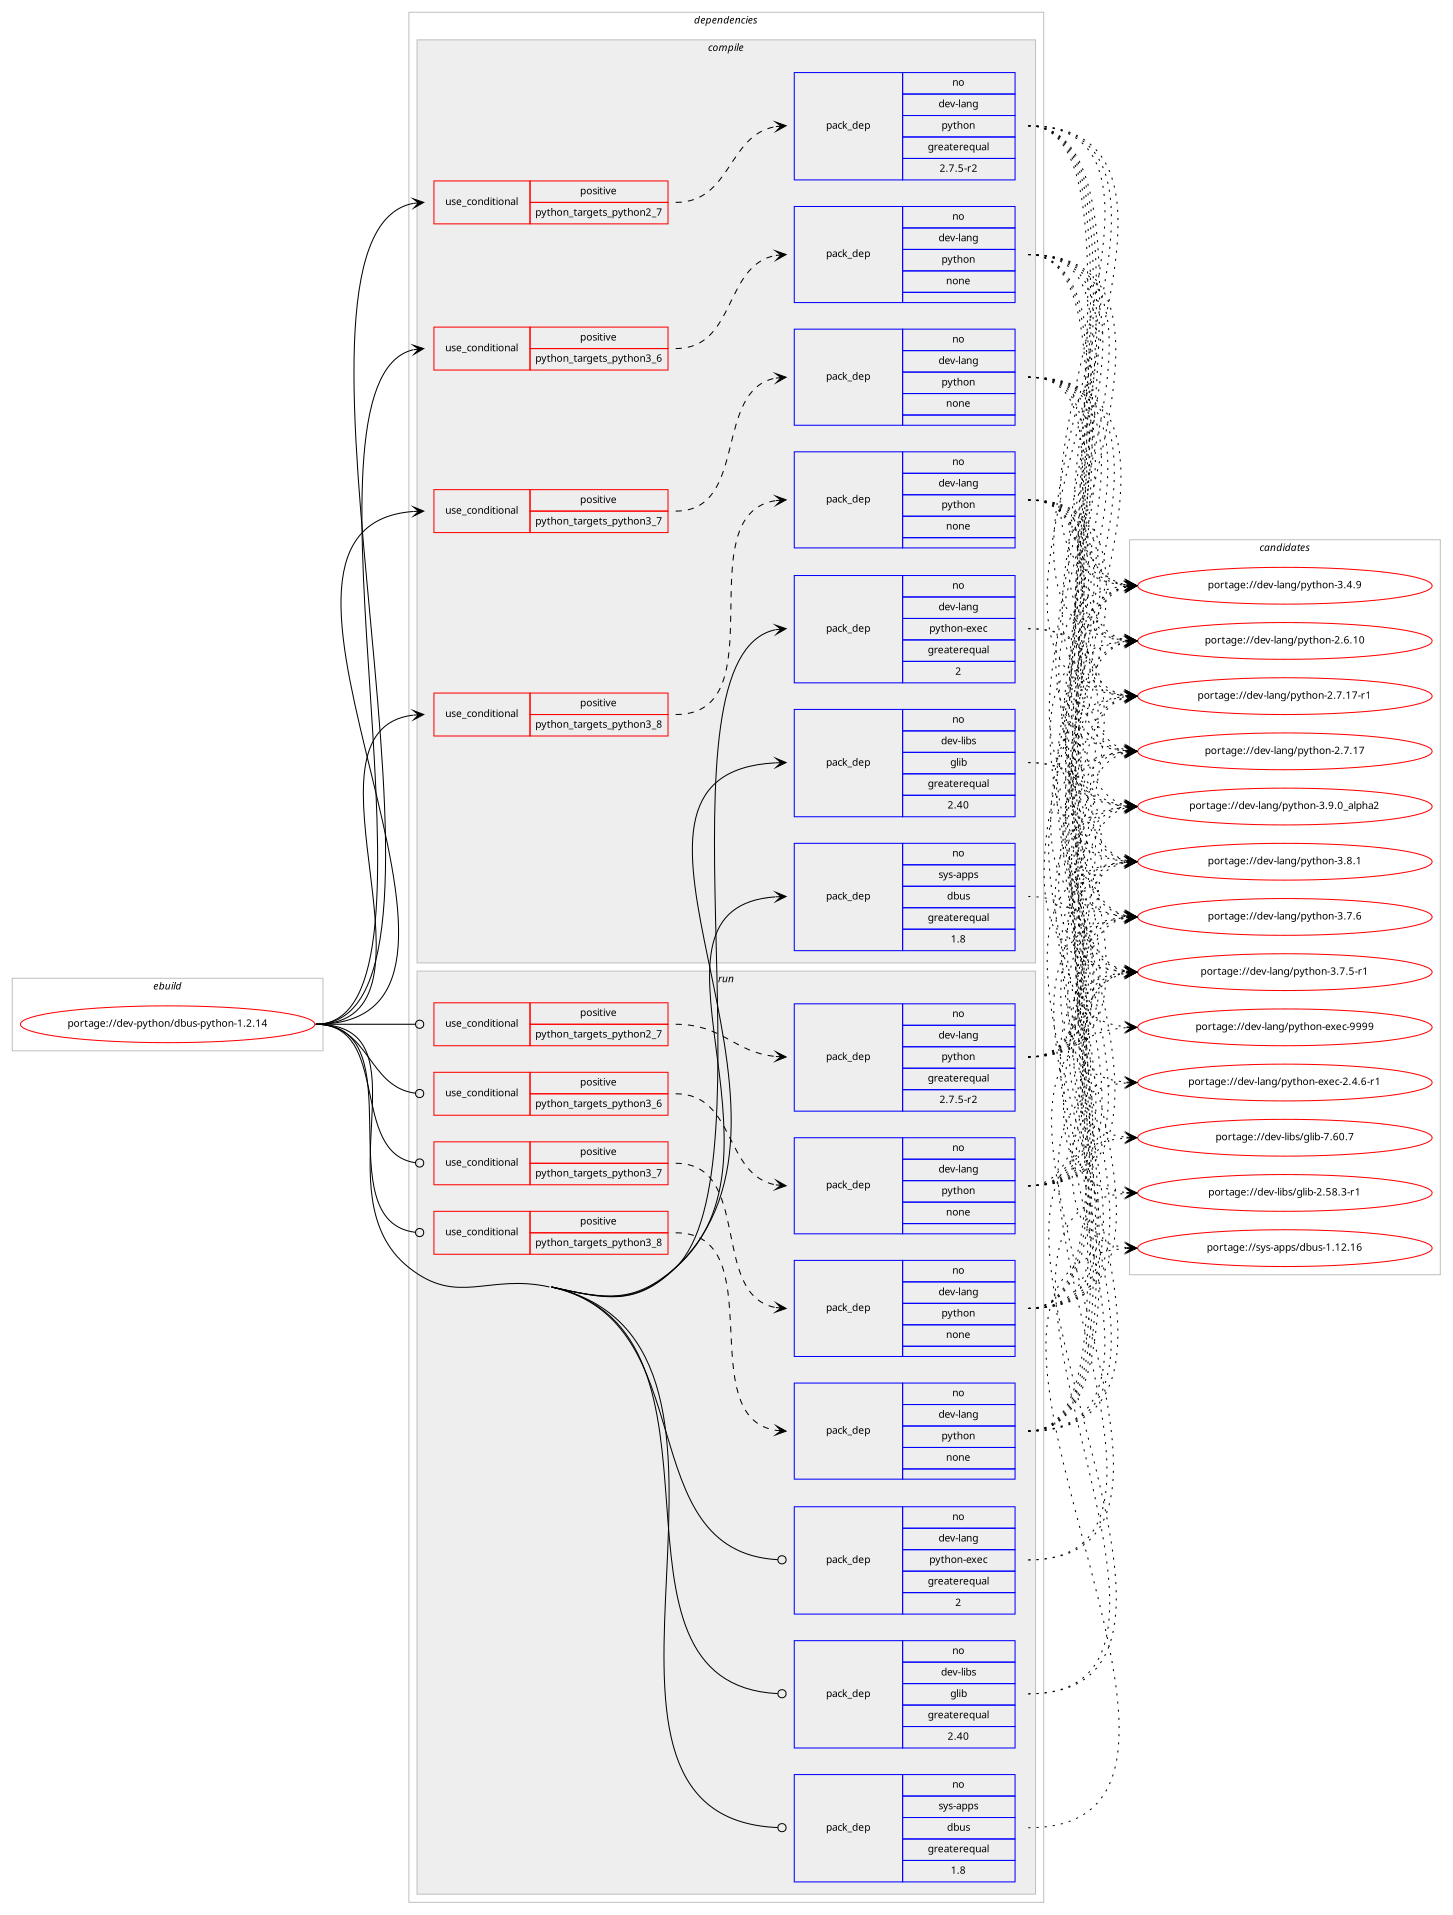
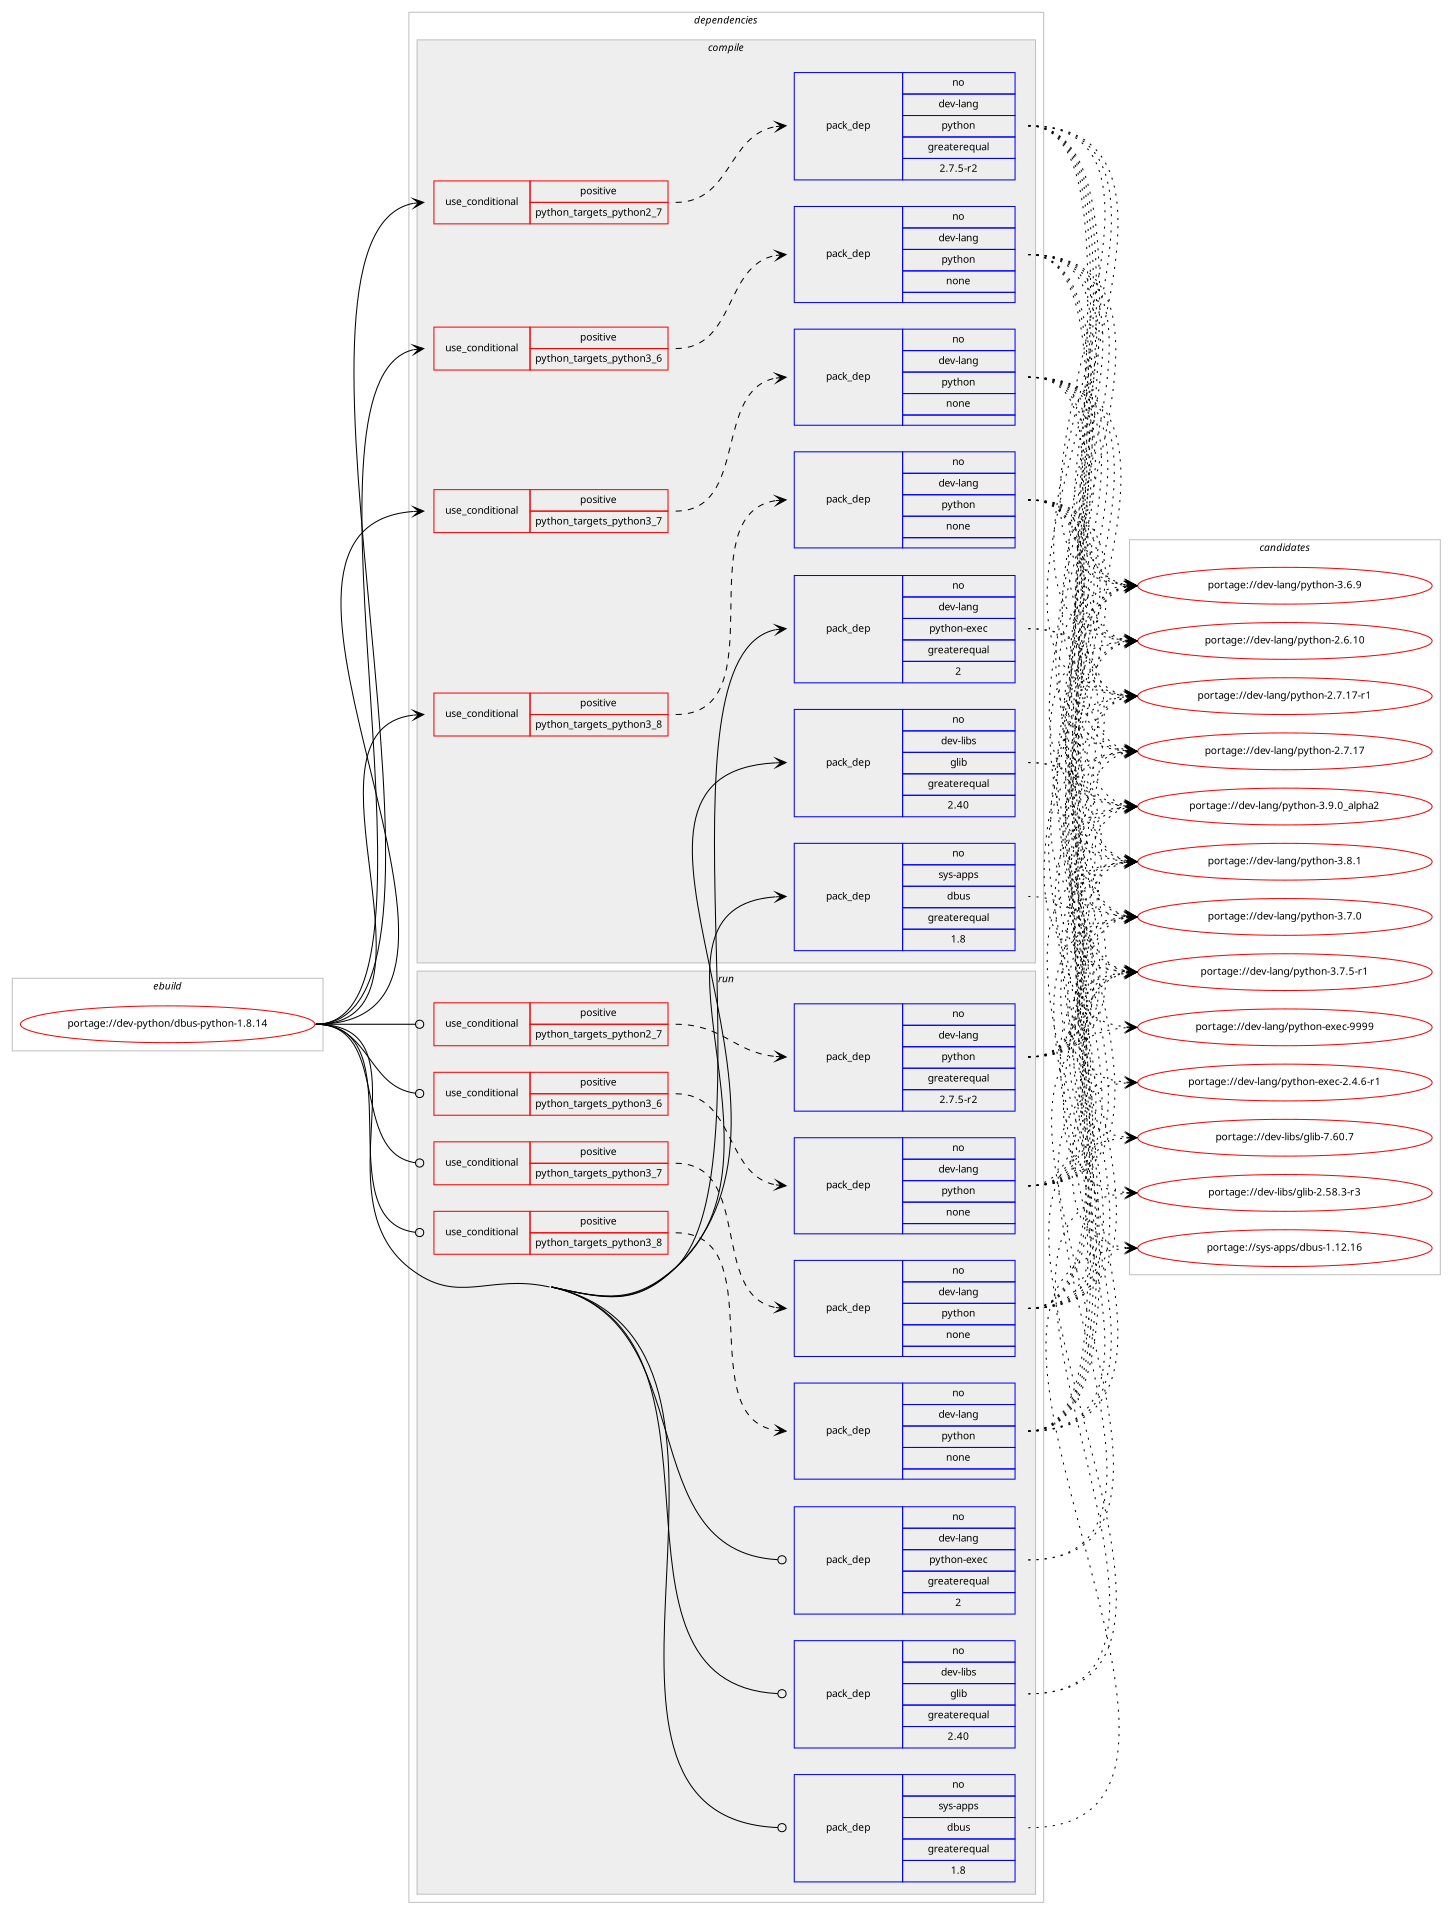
node "portage://dev-lang/python-3.4.9": label "portage://dev-lang/python-3.4.9" -> "portage://dev-lang/python-3.6.9"
node "portage://dev-lang/python-3.7.6": label "portage://dev-lang/python-3.7.6" -> "portage://dev-lang/python-3.7.0"
node "portage://dev-python/dbus-python-1.2.14": label "portage://dev-python/dbus-python-1.2.14" -> "portage://dev-python/dbus-python-1.8.14"
node "portage://dev-libs/glib-2.58.3-r1": label "portage://dev-libs/glib-2.58.3-r1" -> "portage://dev-libs/glib-2.58.3-r3"
